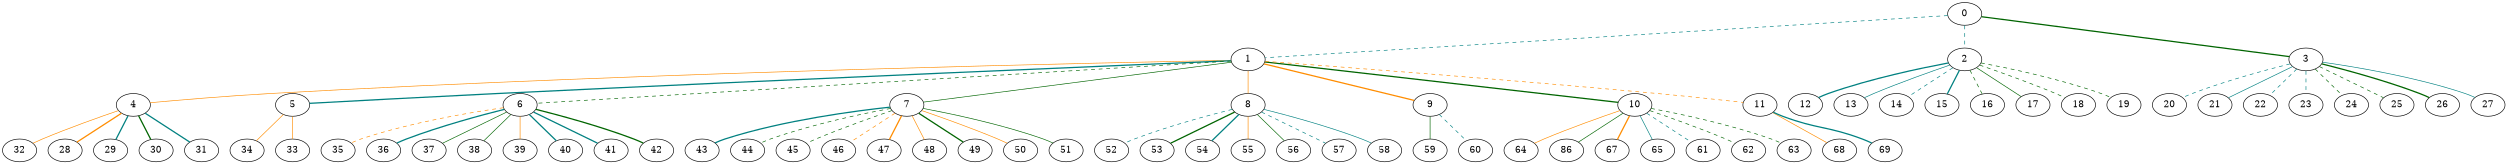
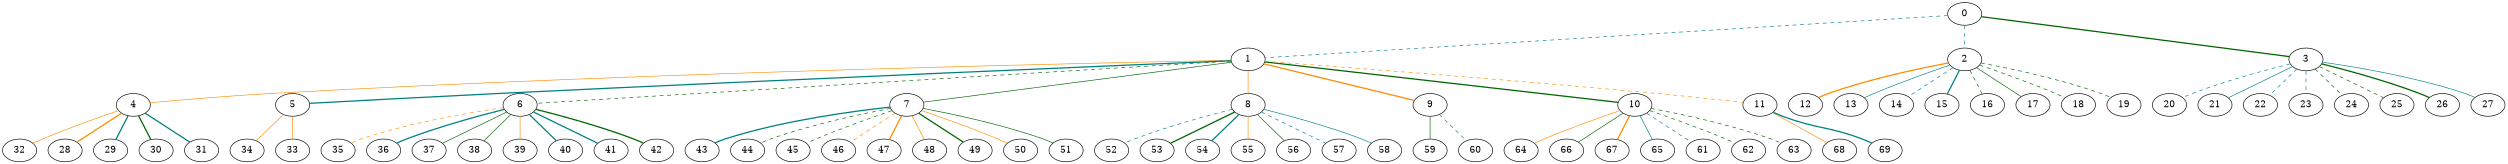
edge "2" -- "12": color teal -> darkorange
node "86": label "86" -> "66"
